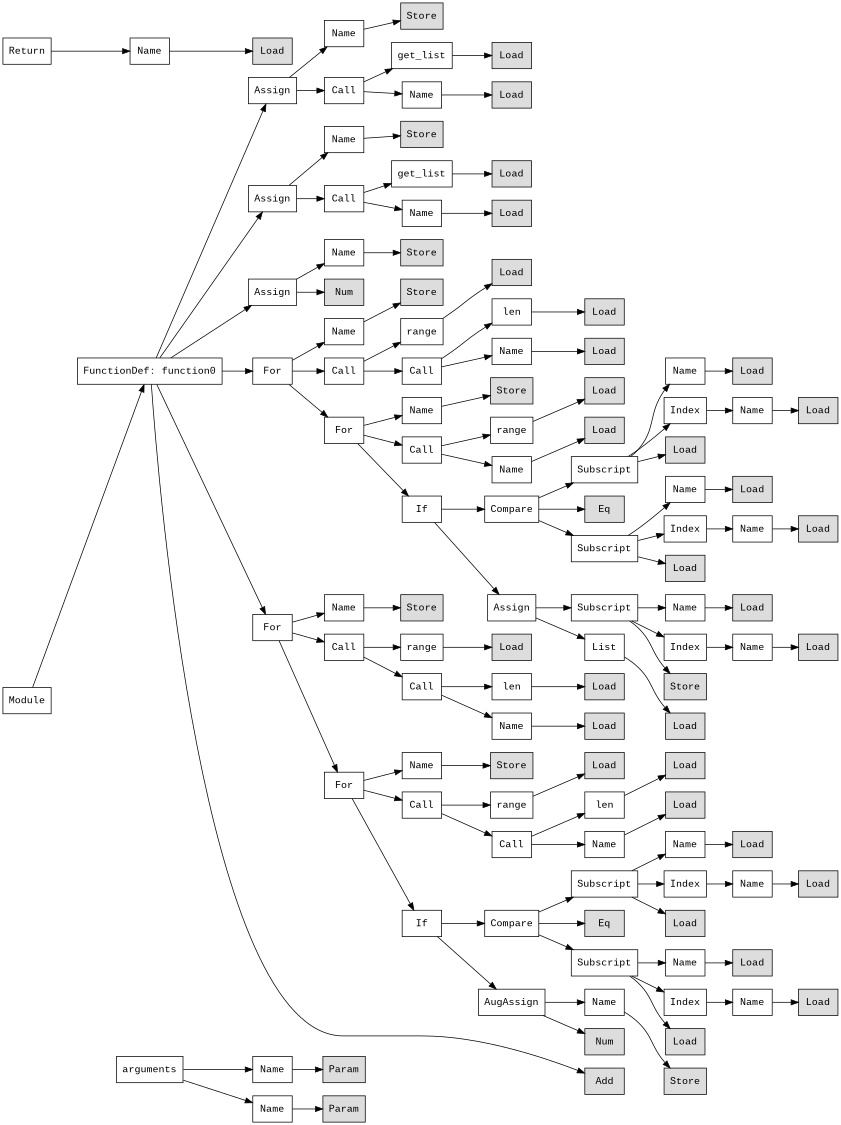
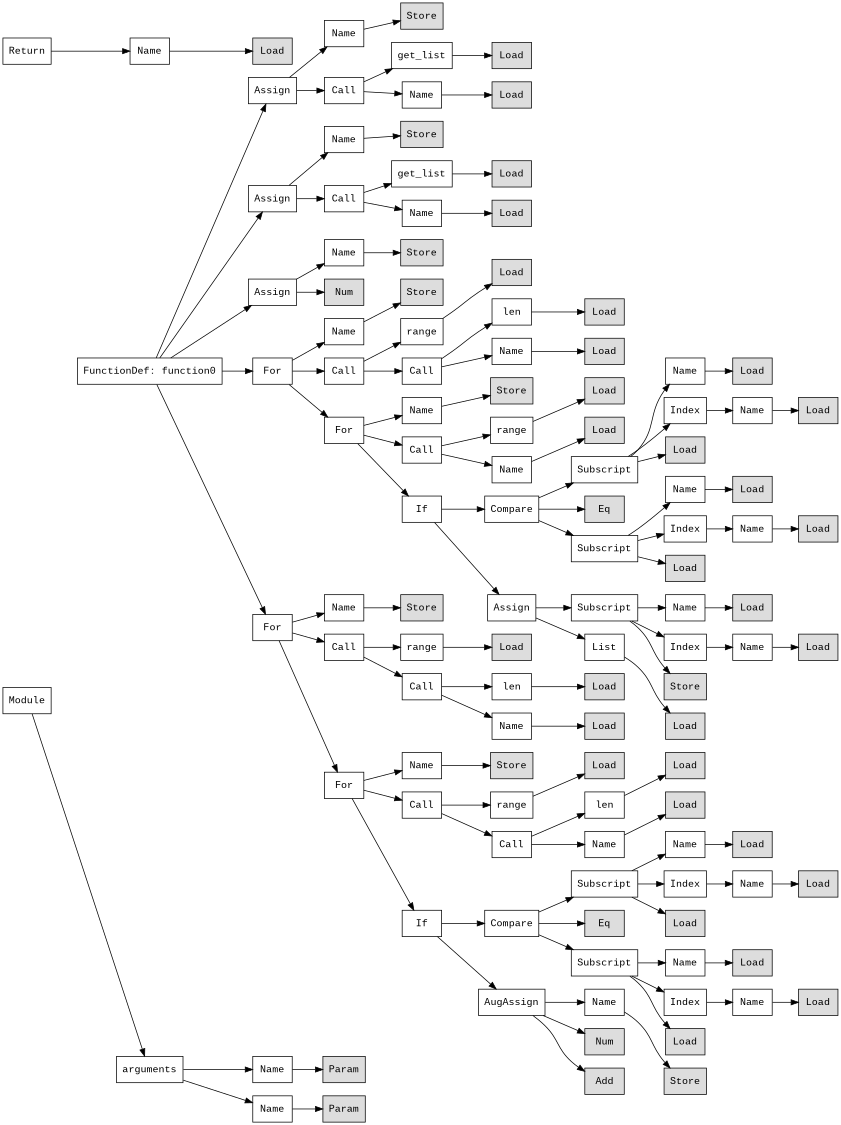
edge "Module" -> "FunctionDef: function0": now "Module" -> "arguments"
edge "FunctionDef: function0" -> "Add": now "AugAssign" -> "Add"
